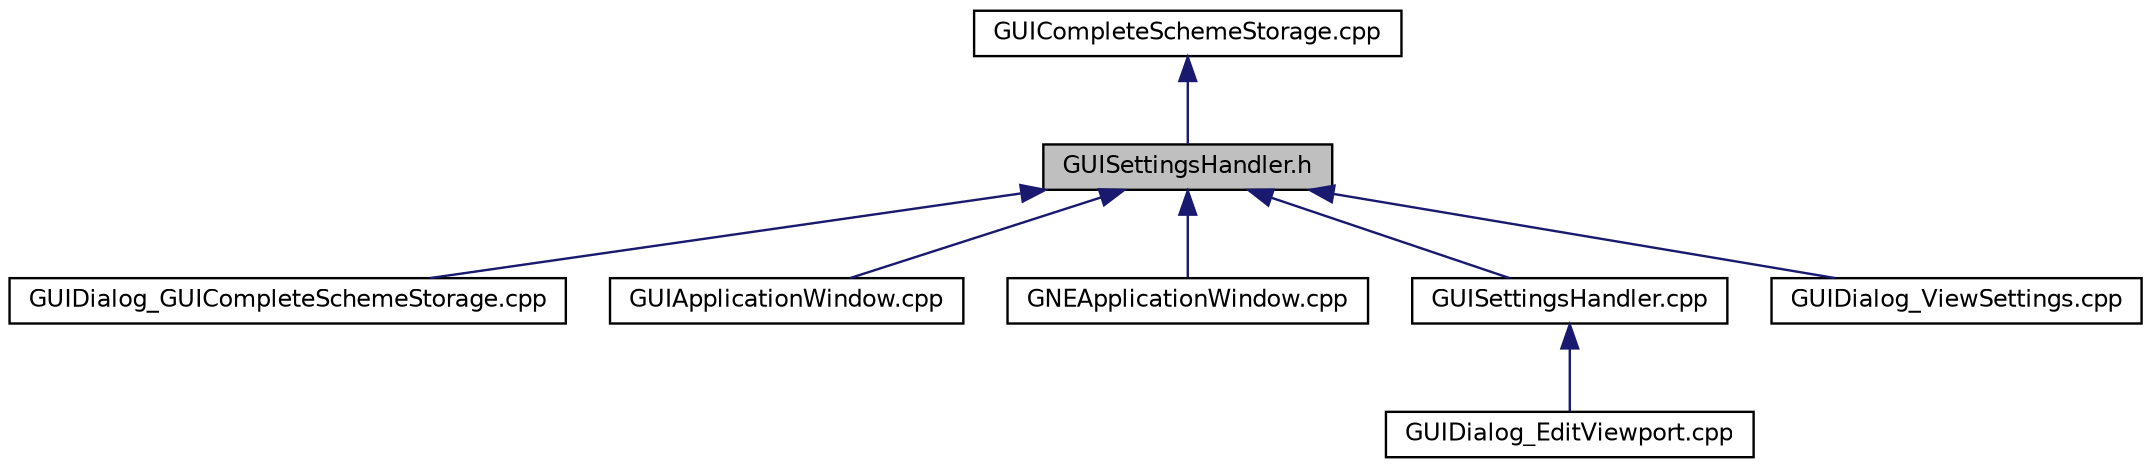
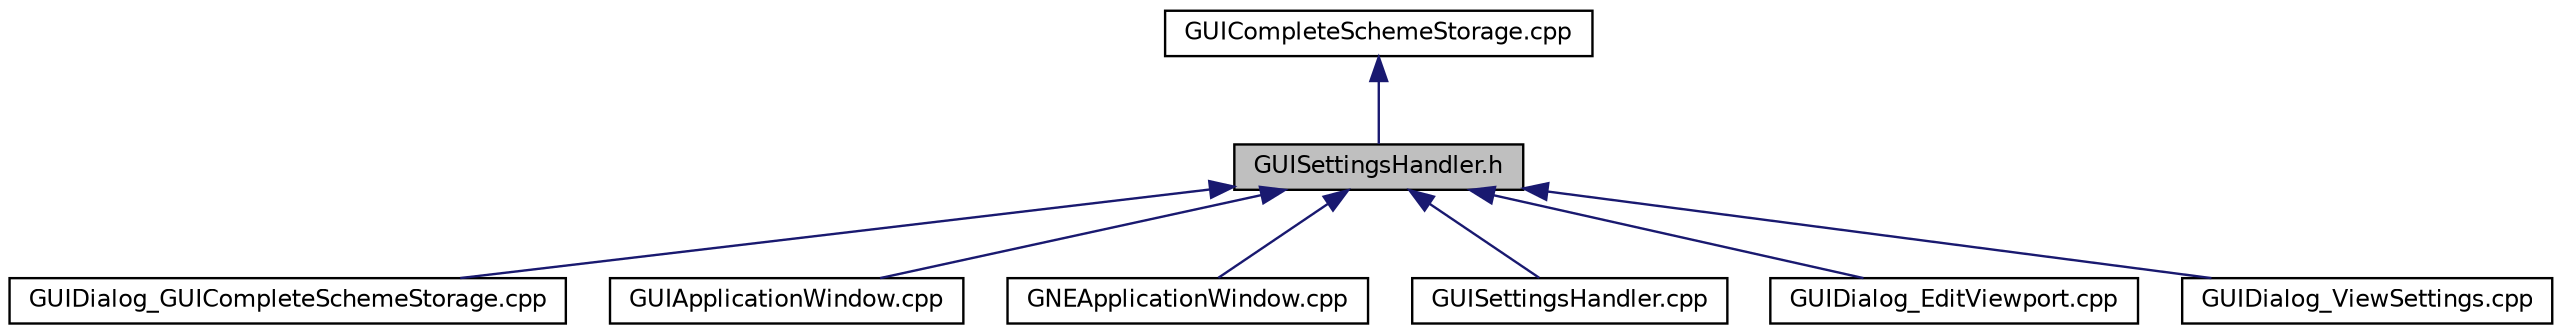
edge "GUIDialog_EditViewport.cpp" -> "GUISettingsHandler.cpp": now "GUIDialog_EditViewport.cpp" -> "GUISettingsHandler.h"
